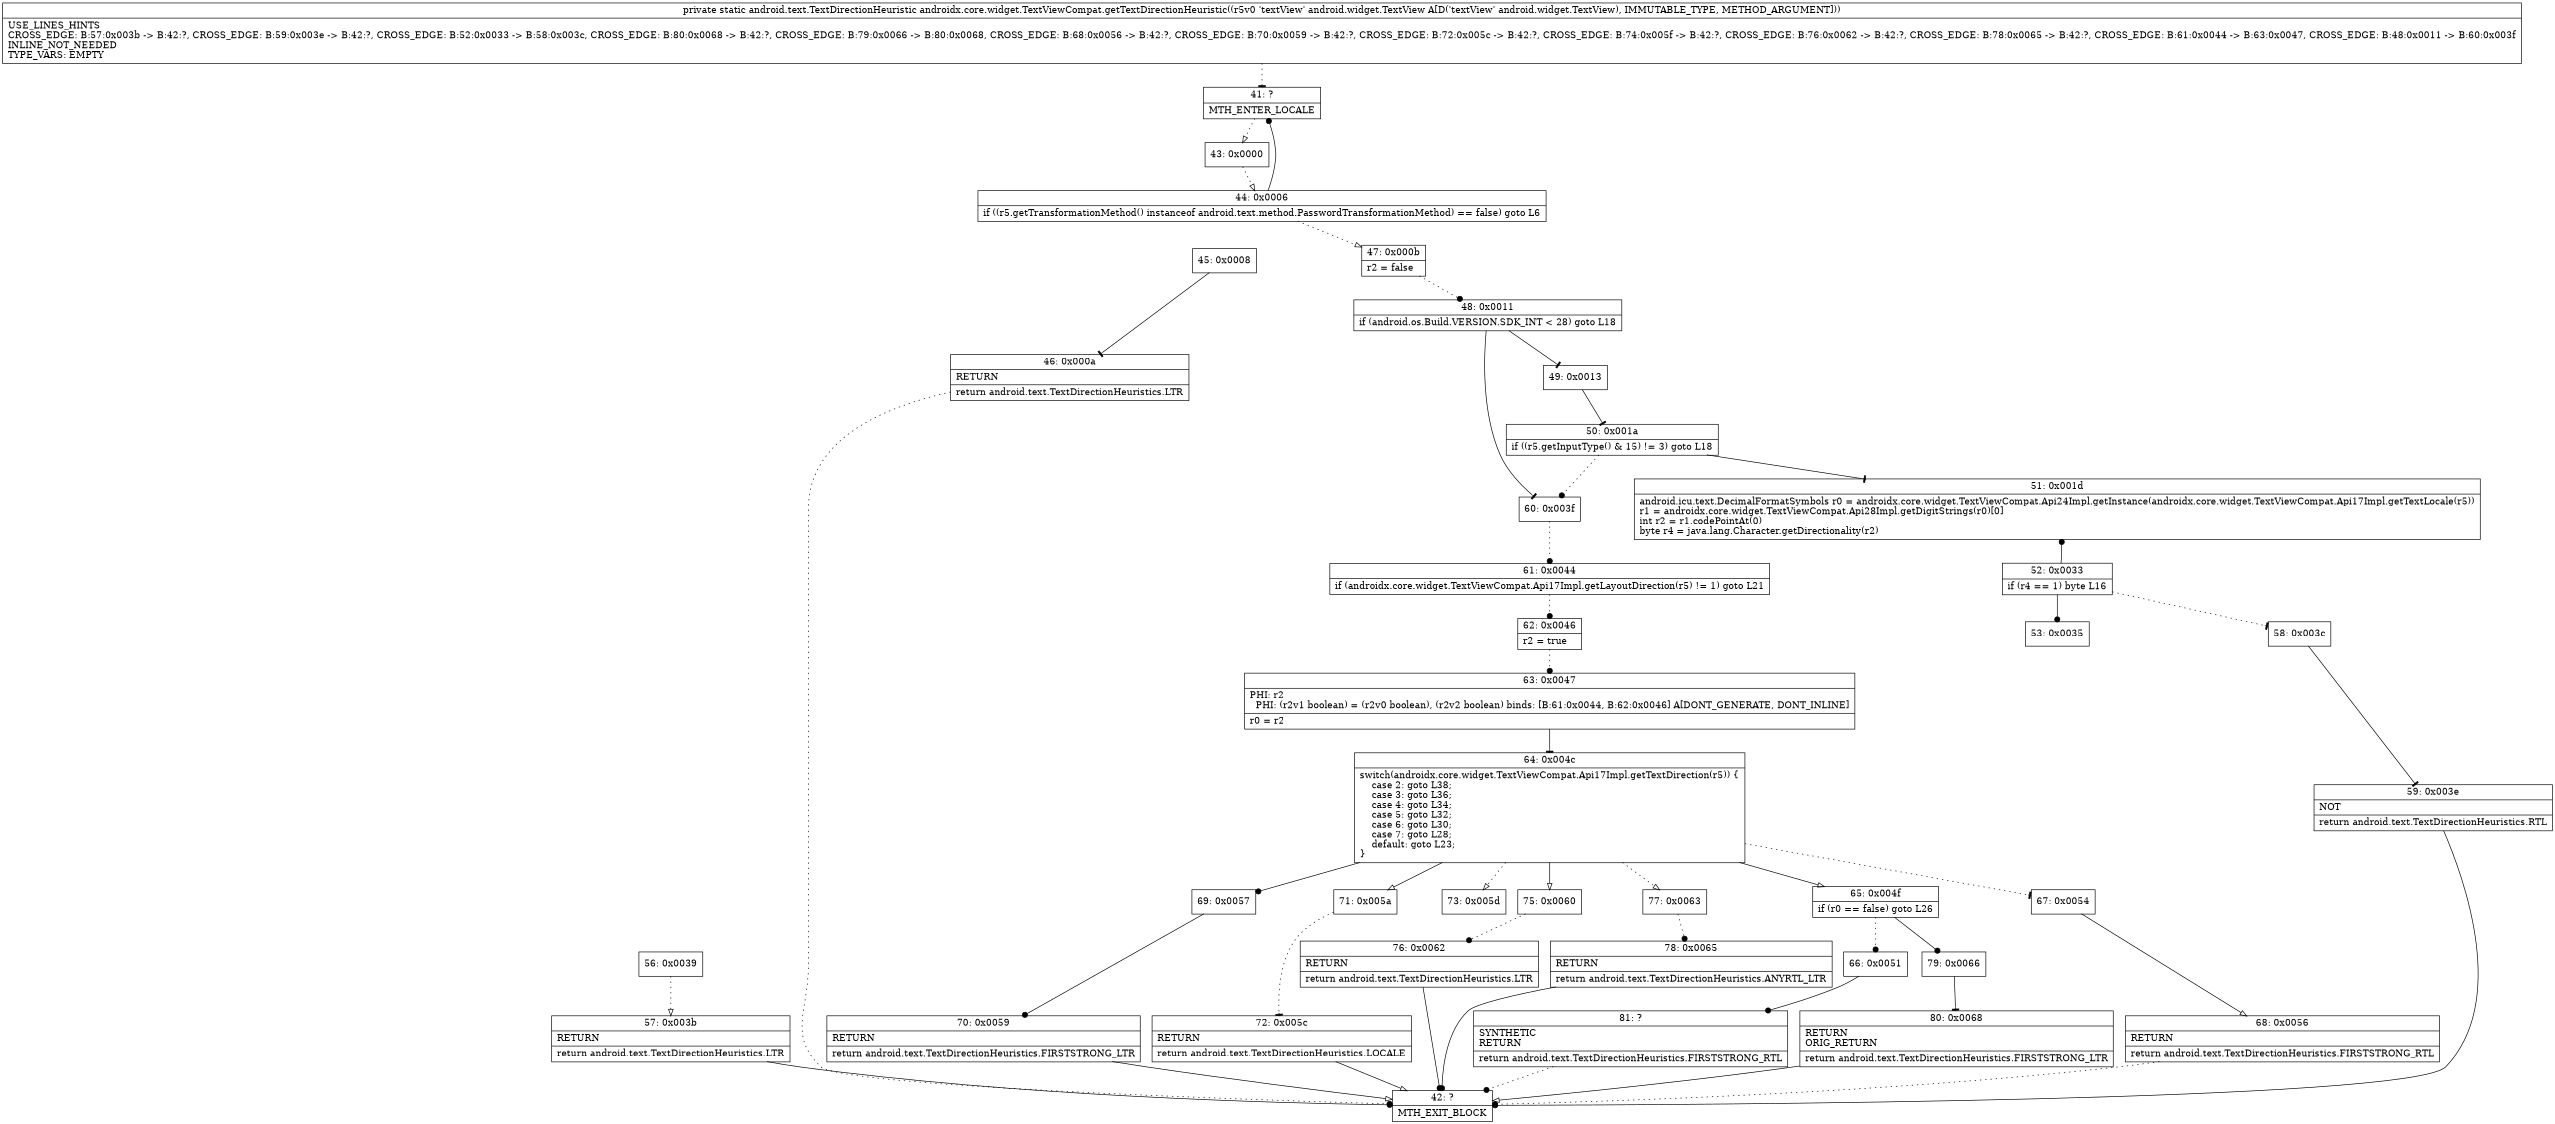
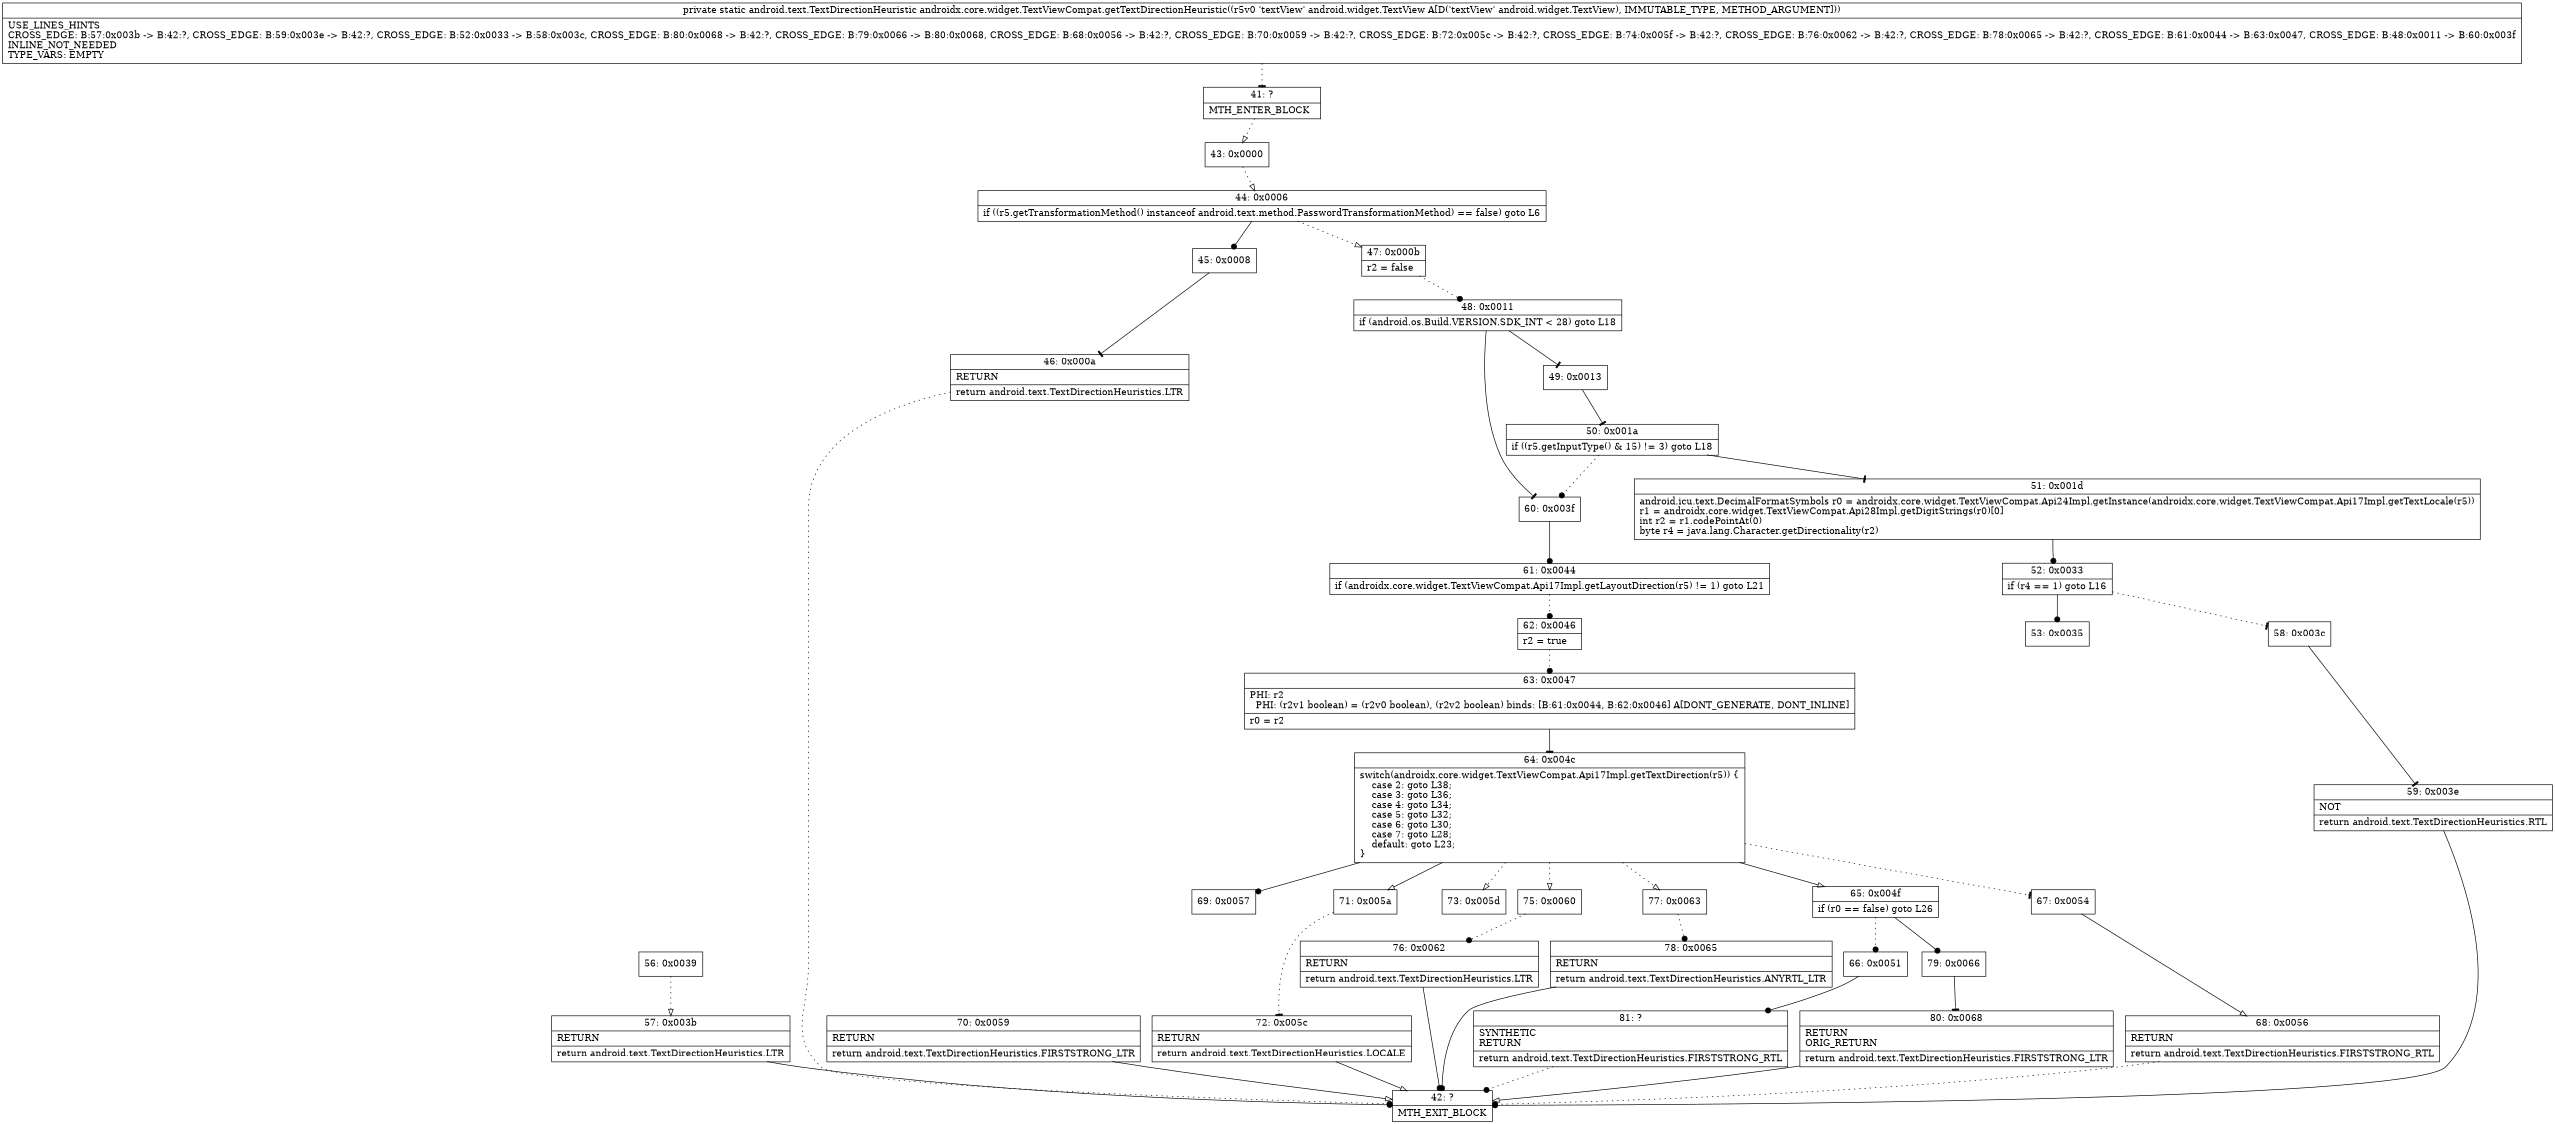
node "41: ?": text "MTH_ENTER_LOCALE" -> "MTH_ENTER_BLOCK"
edge "44: 0x0006" -> "41: ?": now "44: 0x0006" -> "45: 0x0008"
edge "60: 0x003f" -> "61: 0x0044": style dotted -> solid
edge "52: 0x0033" -> "51: 0x001d": reversed
node "52: 0x0033": text "if (r4 == 1) byte L16" -> "if (r4 == 1) goto L16"
edge "64: 0x004c" -> "75: 0x0060": style solid -> dotted
edge "69: 0x0057" -> "70: 0x0059": removed
